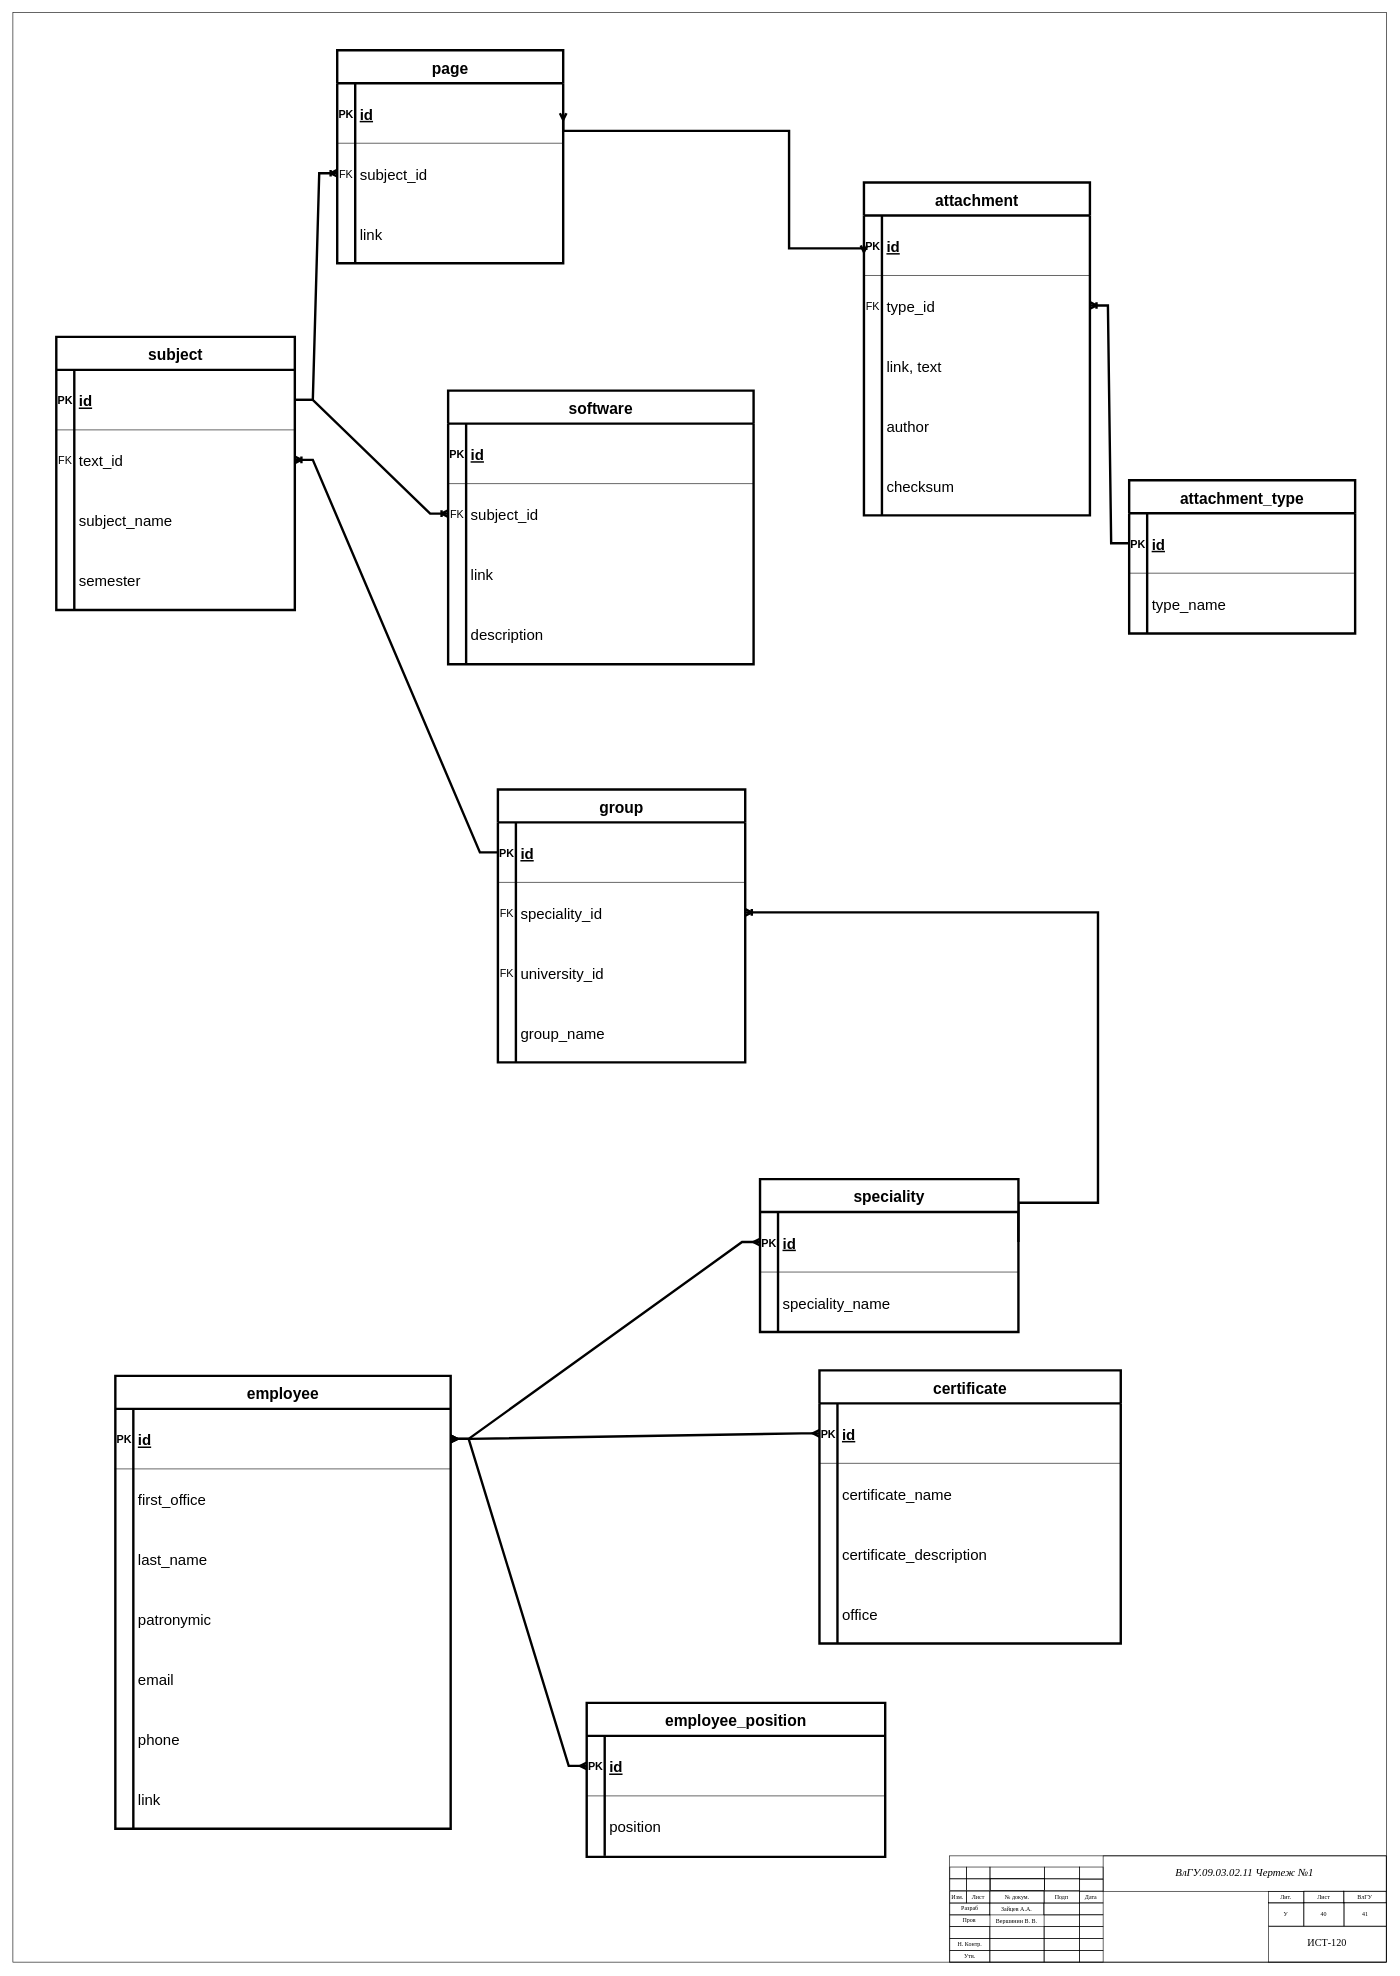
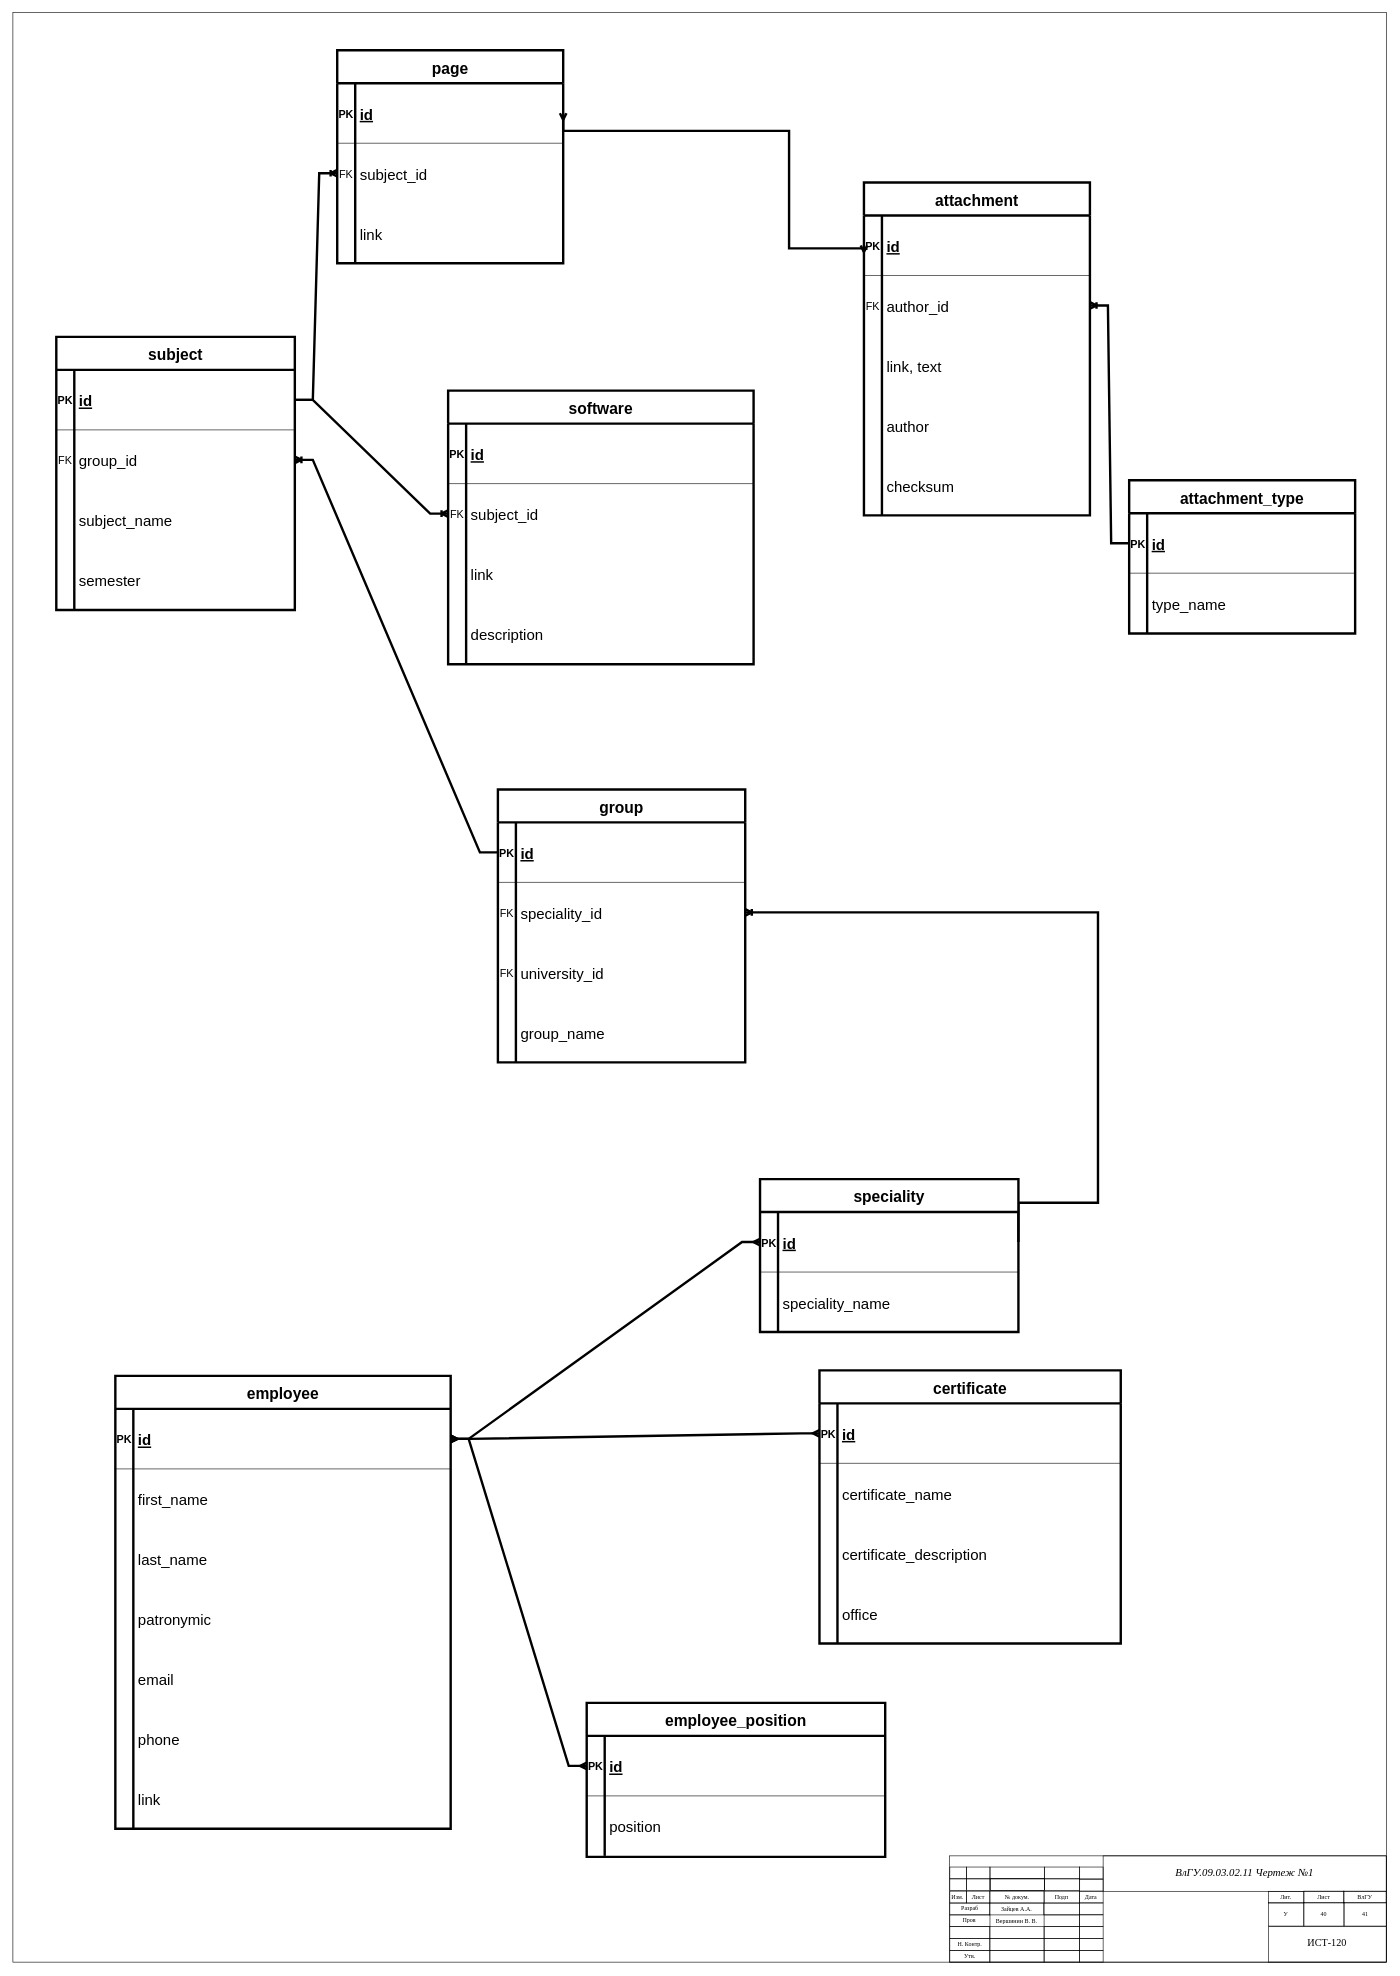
node "type_id": label "type_id" -> "author_id"
node "text_id": label "text_id" -> "group_id"
node "first_office": label "first_office" -> "first_name"
